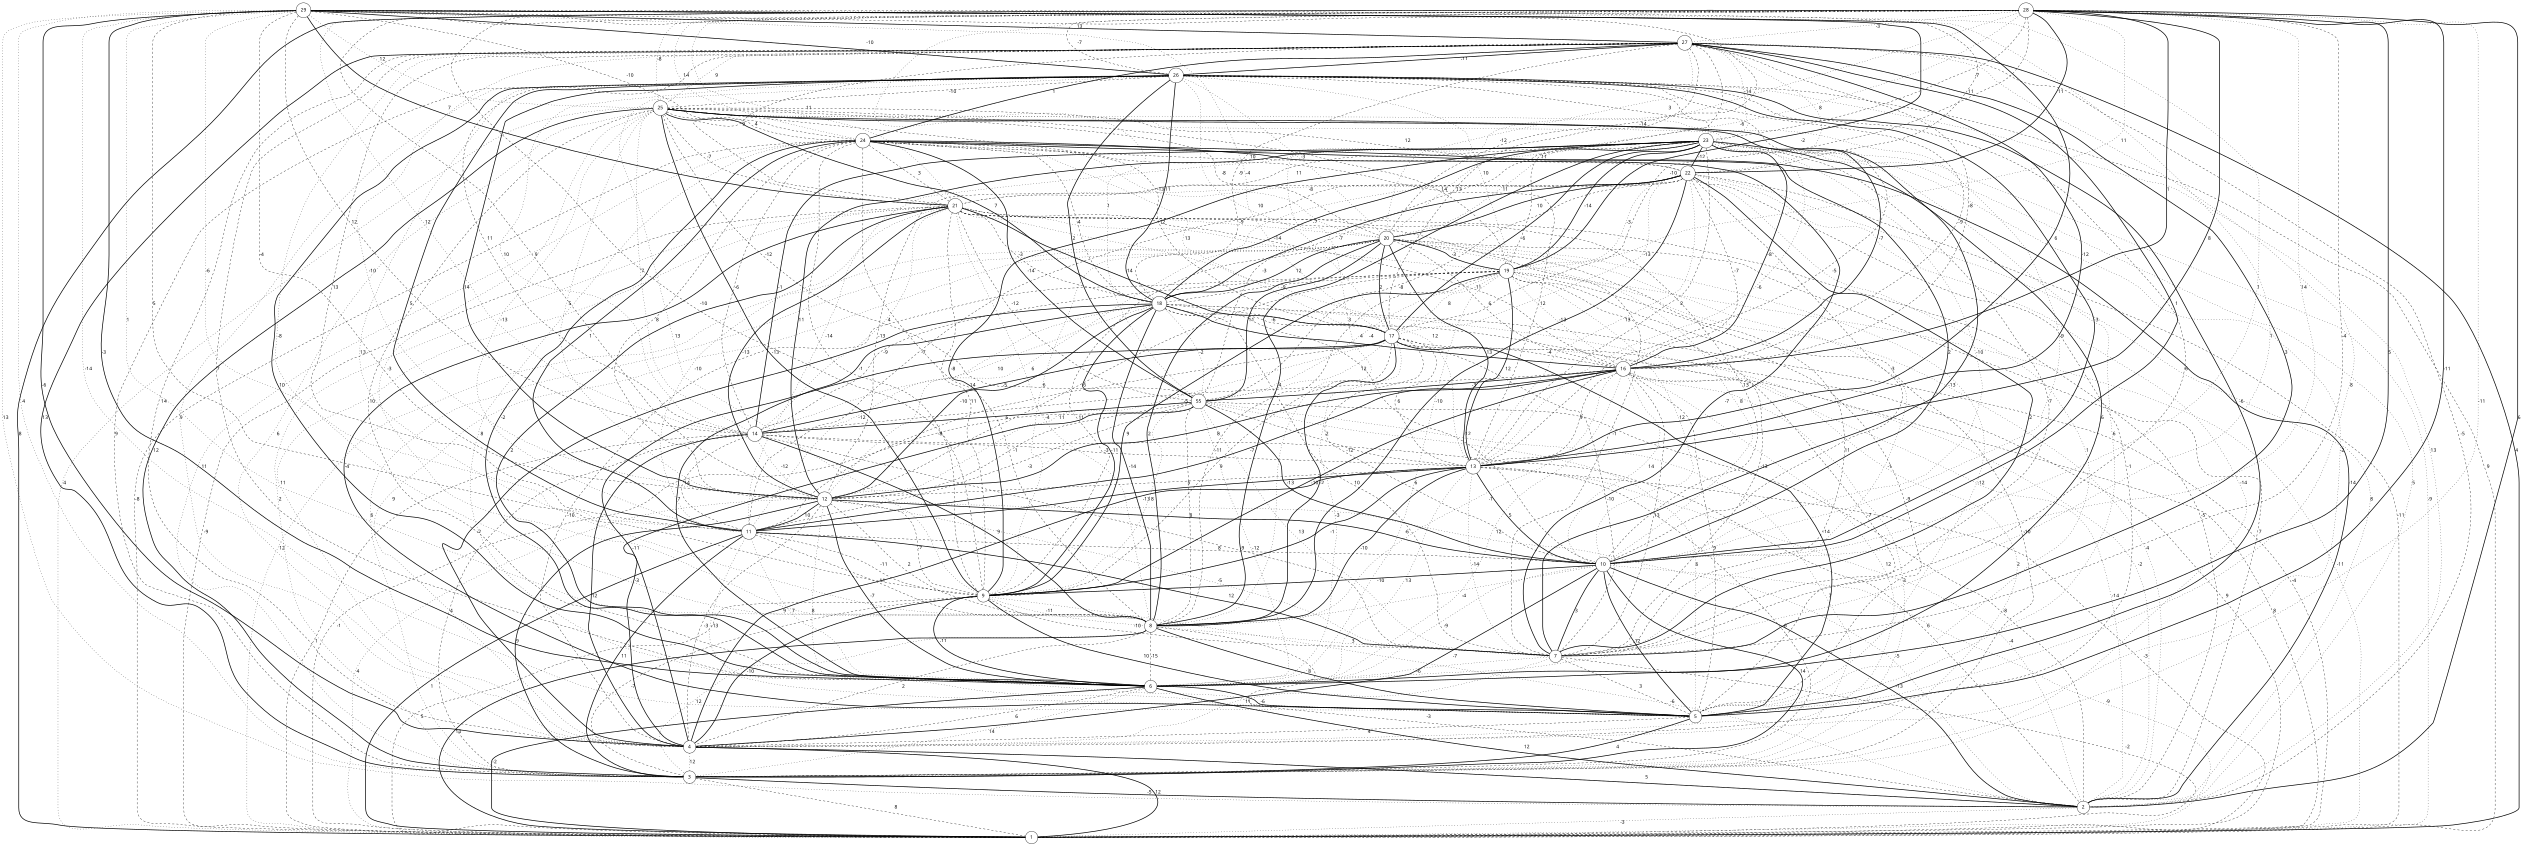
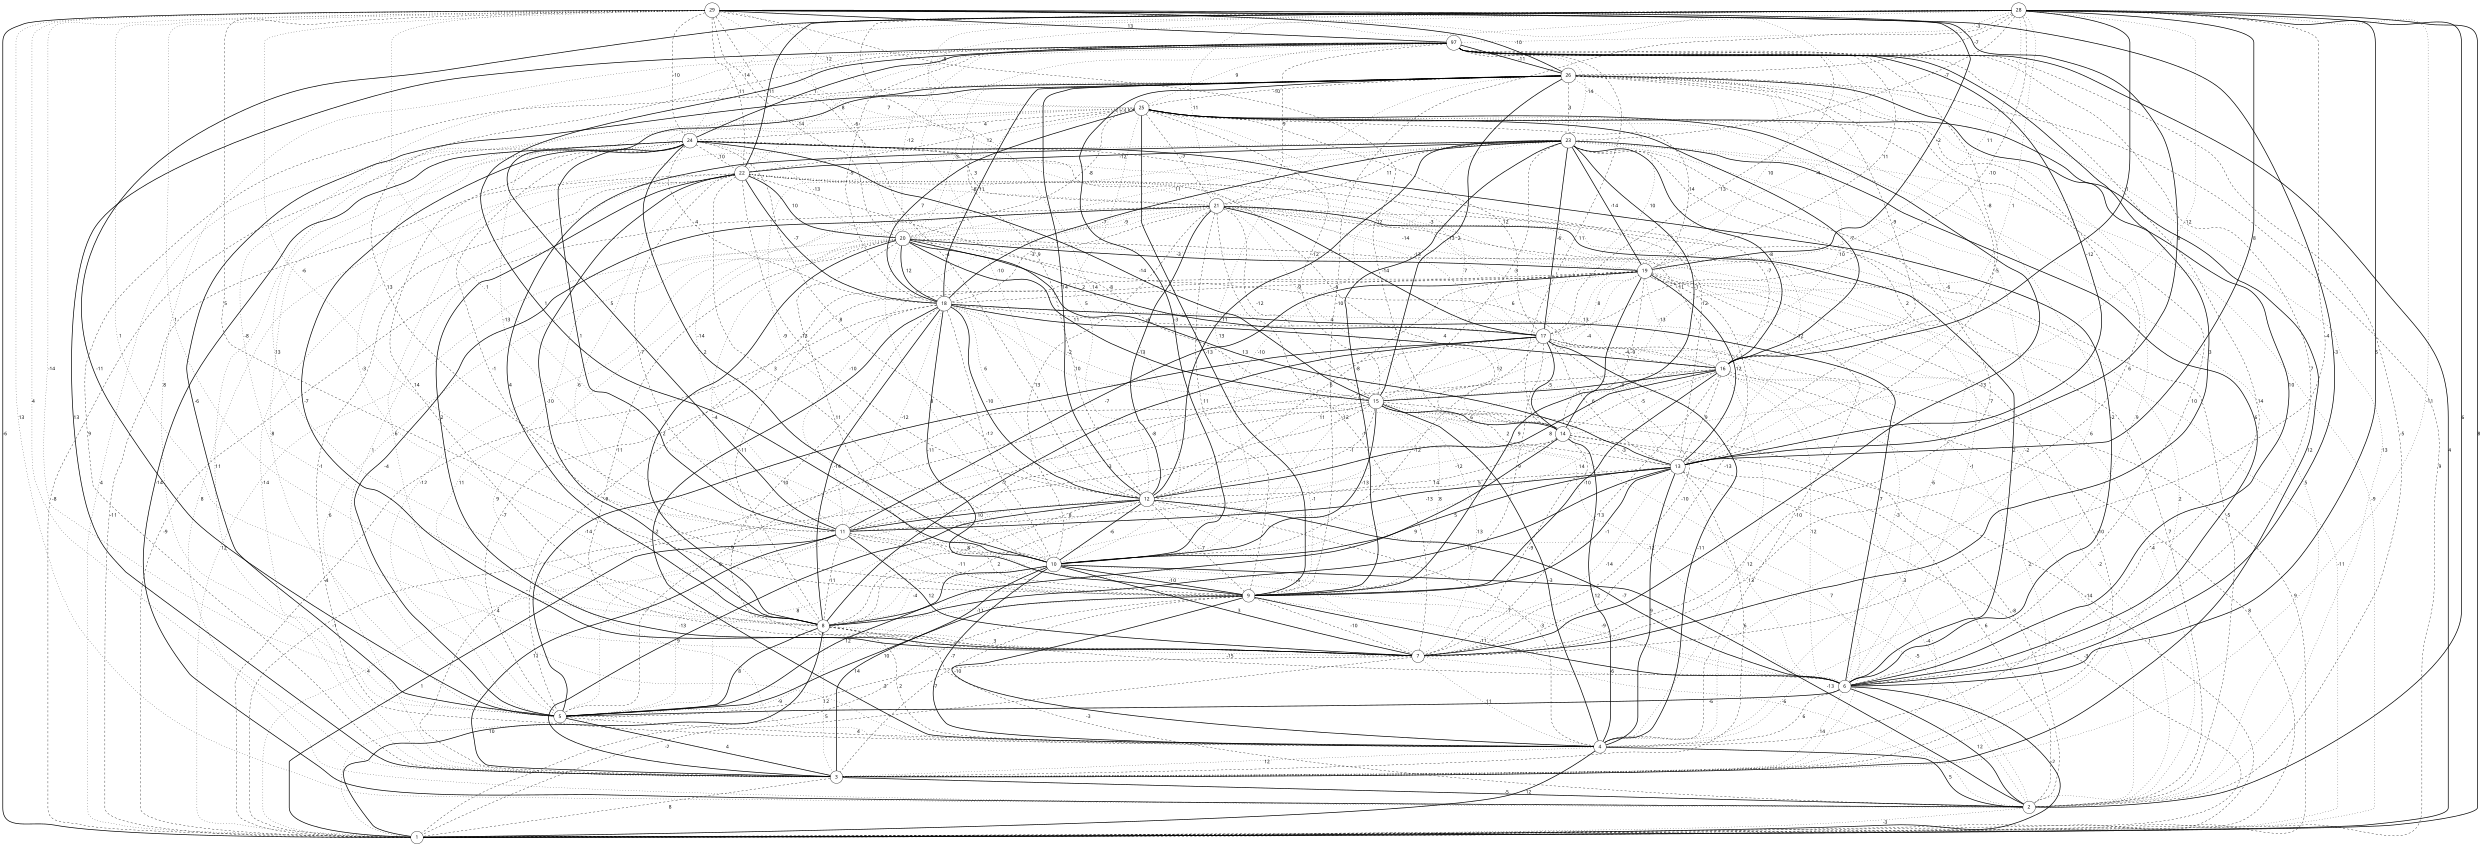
node "27": label "27" -> "97"
edge "28" -- "8": removed, label "3"
edge "29" -- "21": style bold -> dotted
node "55": label "55" -> "15"
edge "16" -- "11": now "19" -- "11"
edge "29" -- "4": now "29" -- "1"
